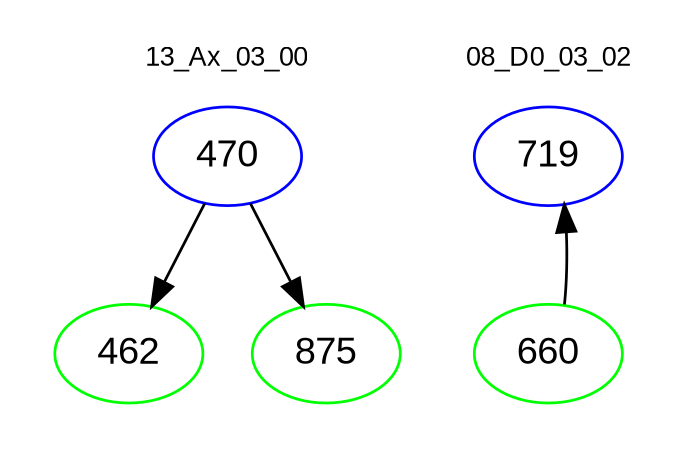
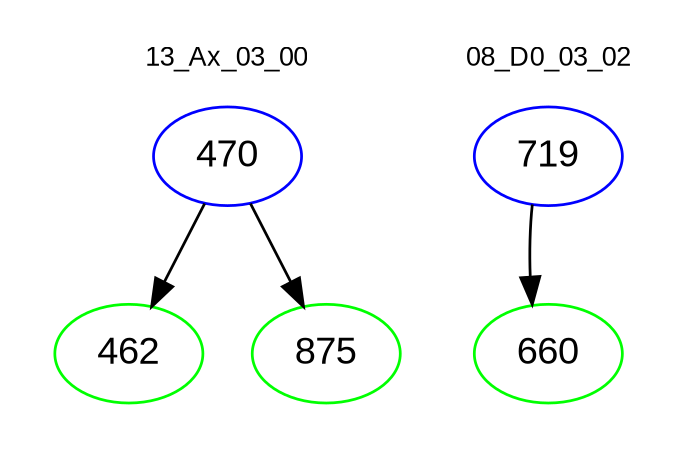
edge "660" -> "719": reversed
